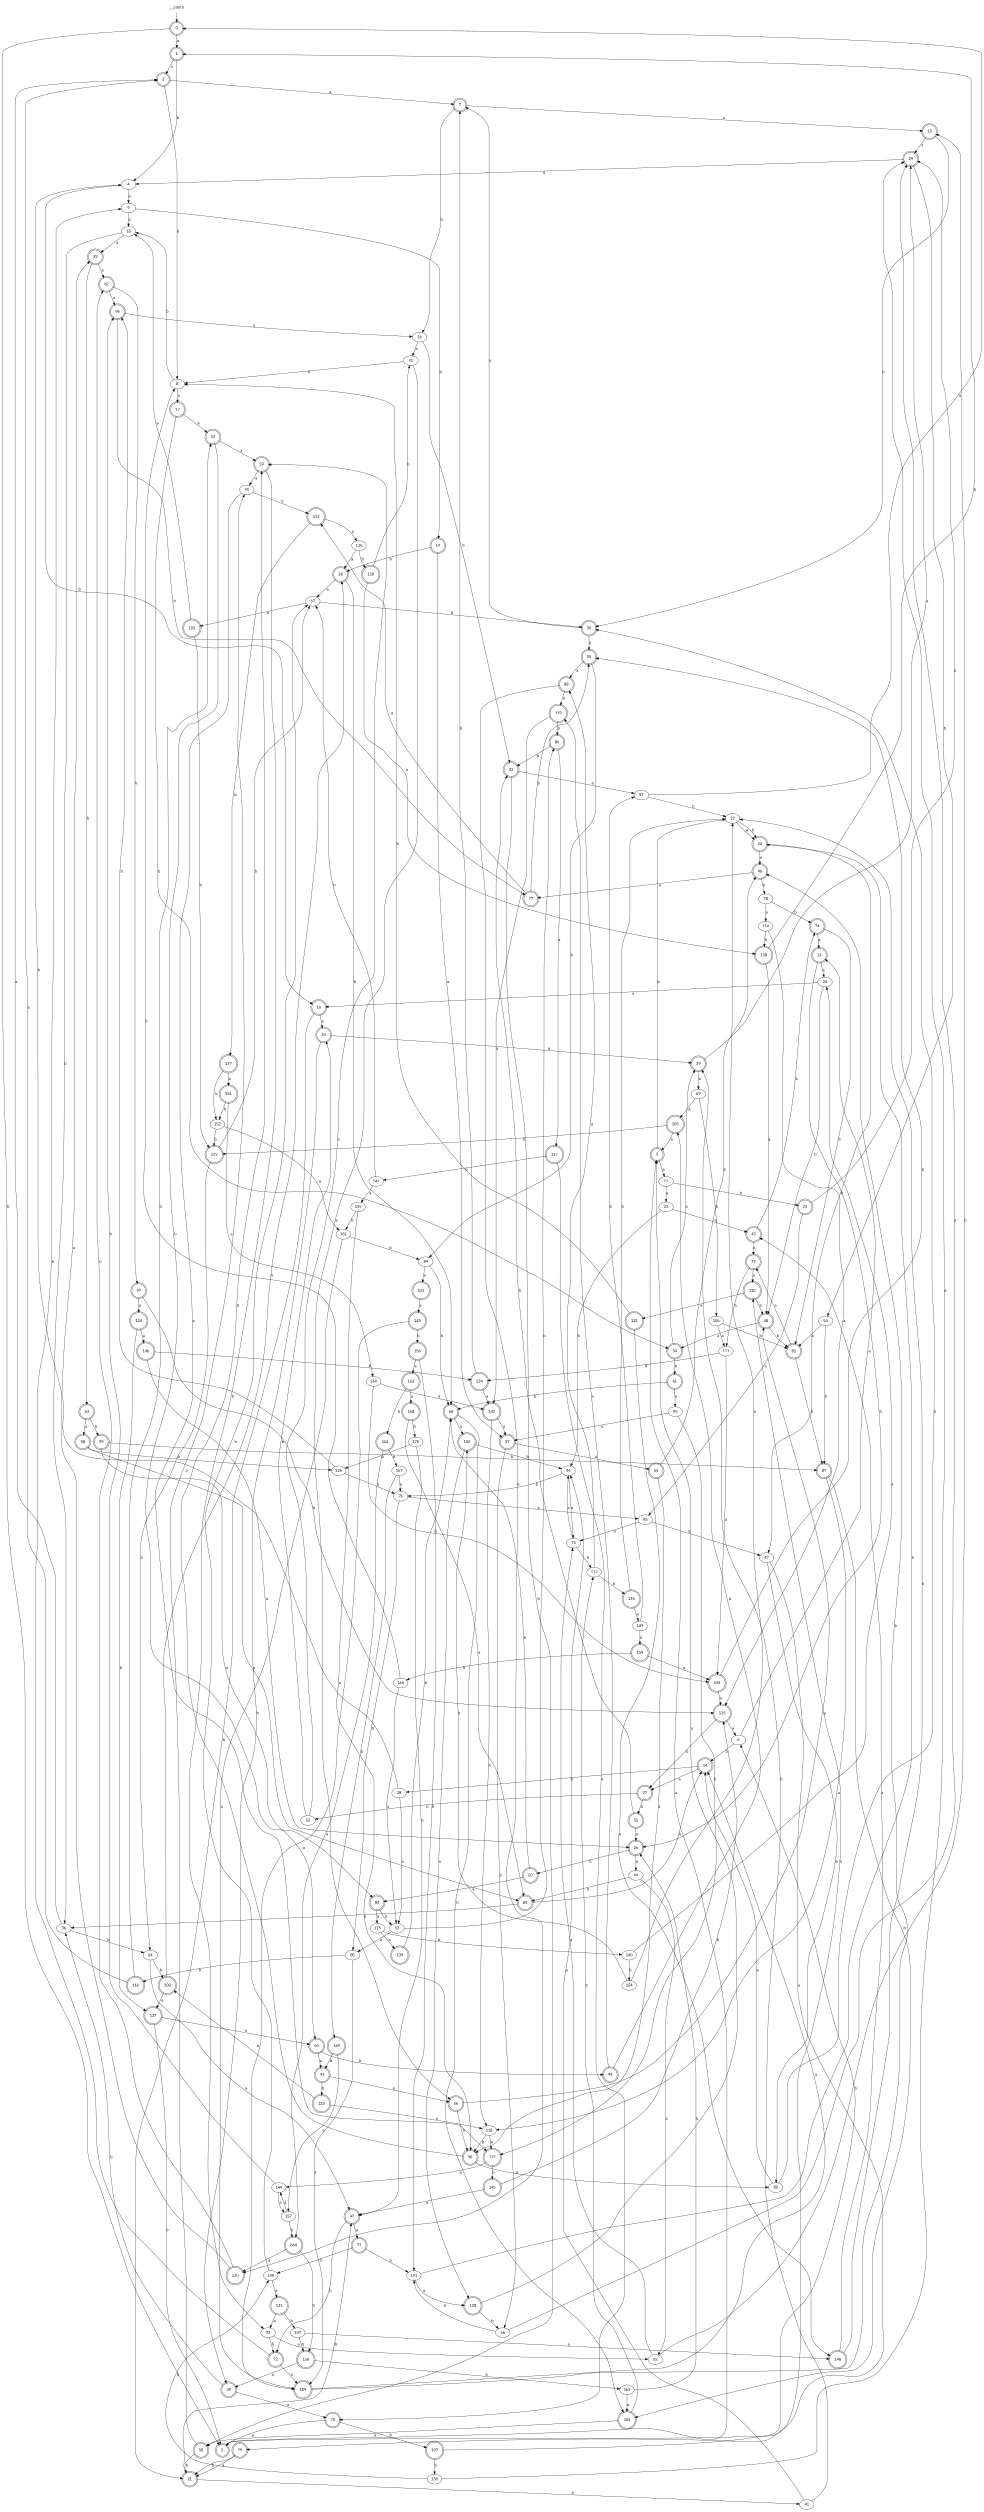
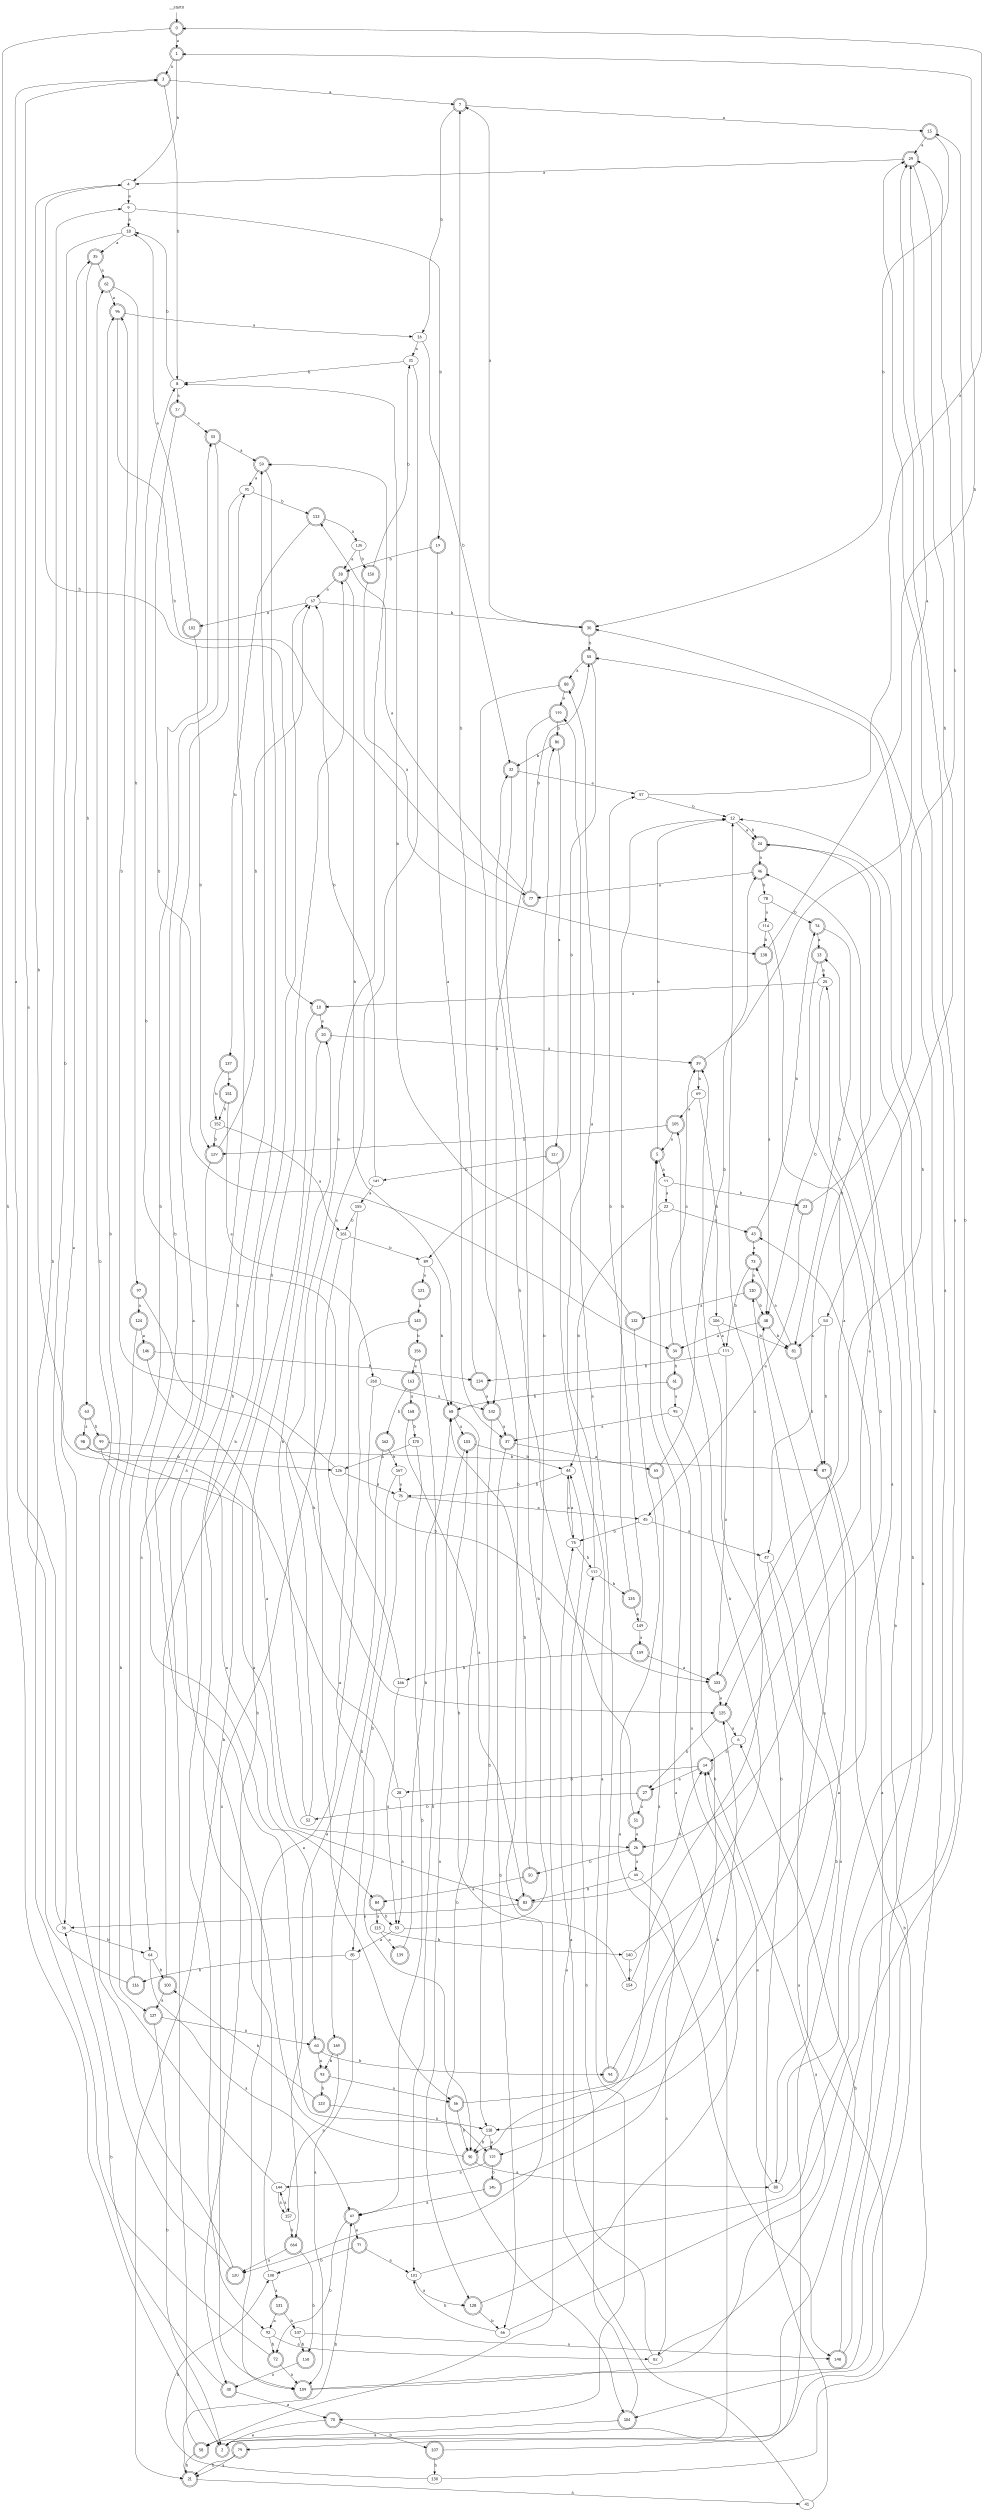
node "165": removed
